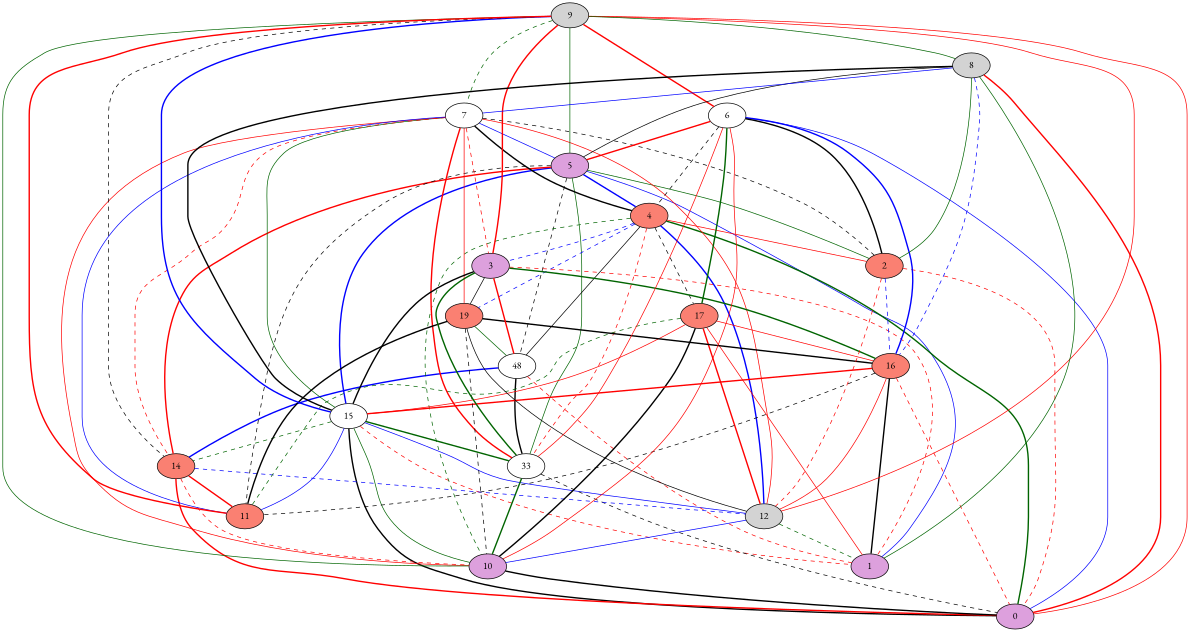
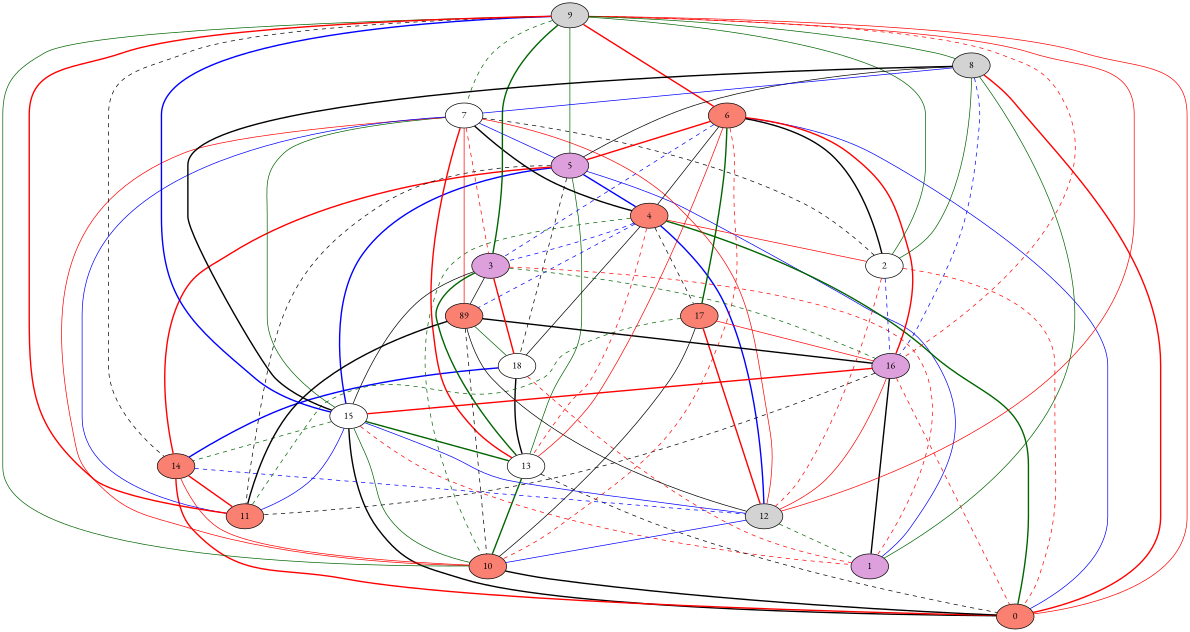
edge "9" -- "16": added
node "6": fillcolor white -> salmon
edge "9" -- "3": color red -> darkgreen
edge "6" -- "4": style dashed -> solid
edge "6" -- "3": added
edge "6" -- "16": color blue -> red
edge "5" -- "2": now "9" -- "2"
edge "7" -- "14": removed
node "2": fillcolor salmon -> white
edge "3" -- "16": style bold -> dashed
node "19": label "19" -> "89"
edge "3" -- "15": style bold -> solid
node "48": label "48" -> "18"
node "16": fillcolor salmon -> plum
edge "6" -- "10": style solid -> dashed
edge "17" -- "15": removed
edge "17" -- "1": removed
edge "17" -- "10": style bold -> solid
node "33": label "33" -> "13"
edge "14" -- "10": style dashed -> solid
node "10": fillcolor plum -> salmon
node "0": fillcolor plum -> salmon
